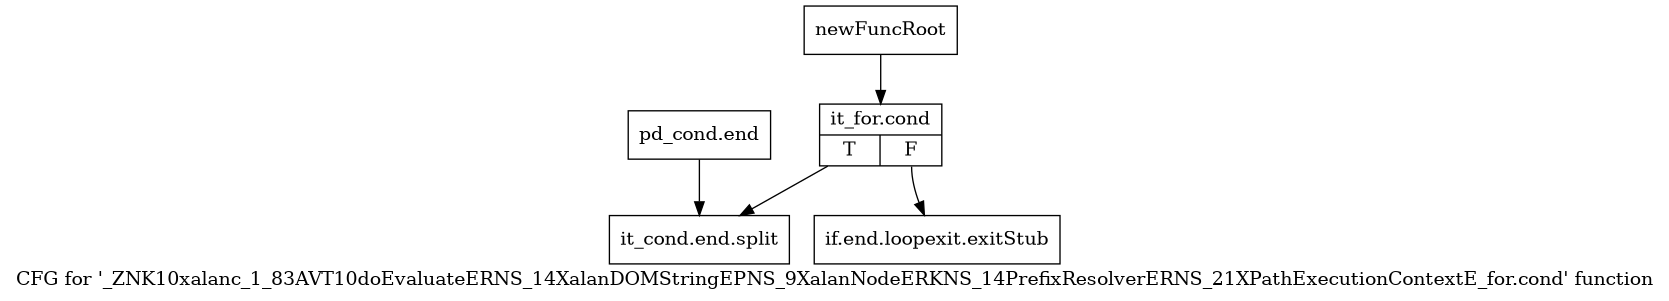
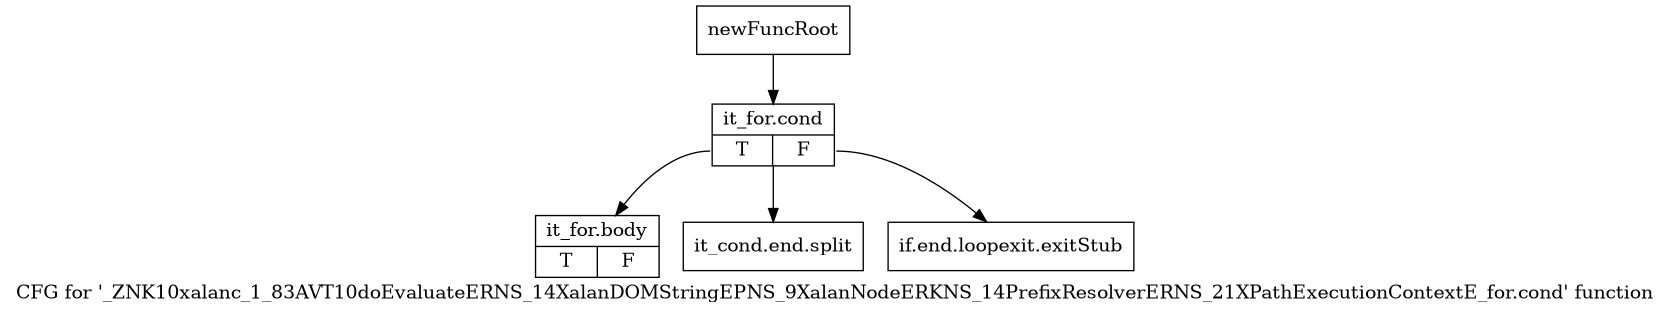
node "pd_cond.end": removed
node "it_for.body": added
